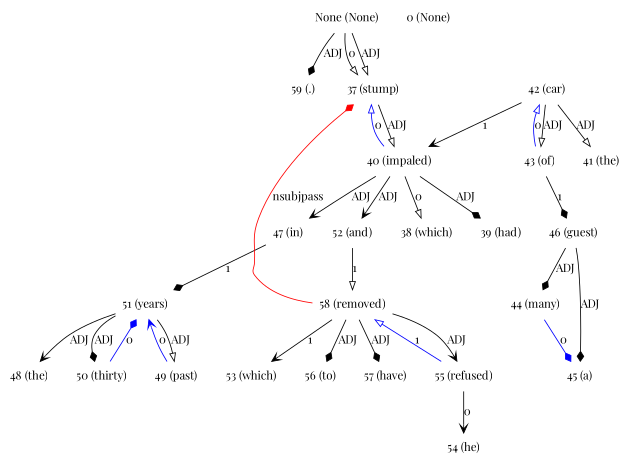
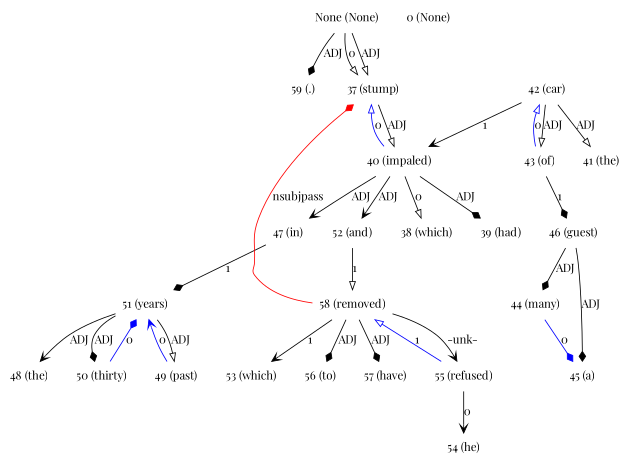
edge "58 (removed)" -> "55 (refused)": label "ADJ" -> "-unk-"
